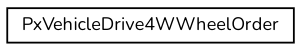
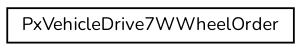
node "PxVehicleDrive4WWheelOrder": label "PxVehicleDrive4WWheelOrder" -> "PxVehicleDrive7WWheelOrder"
